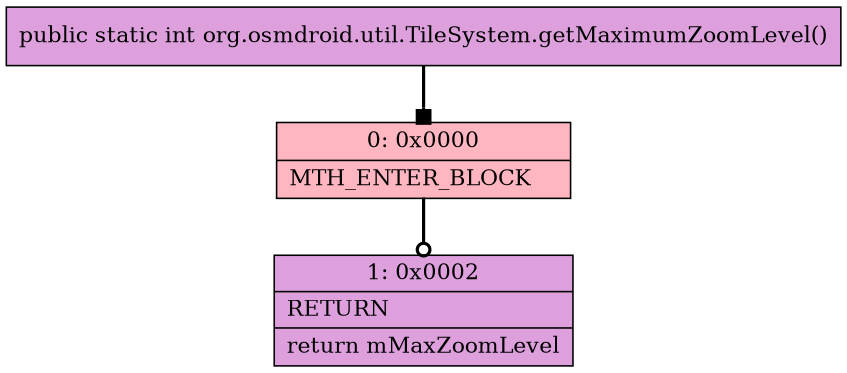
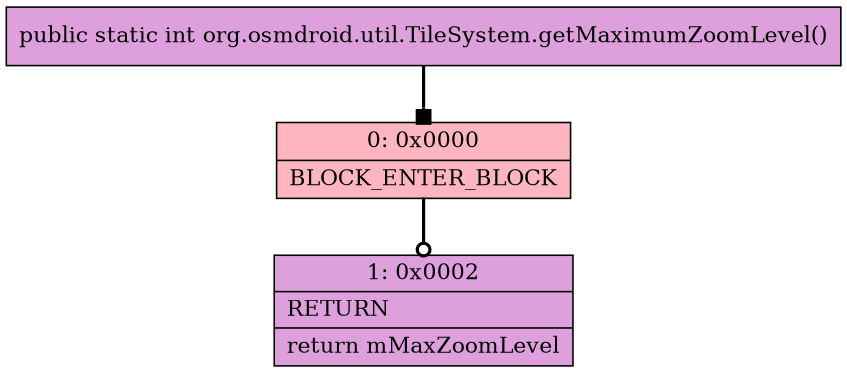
node "0: 0x0000": text "MTH_ENTER_BLOCK" -> "BLOCK_ENTER_BLOCK"
